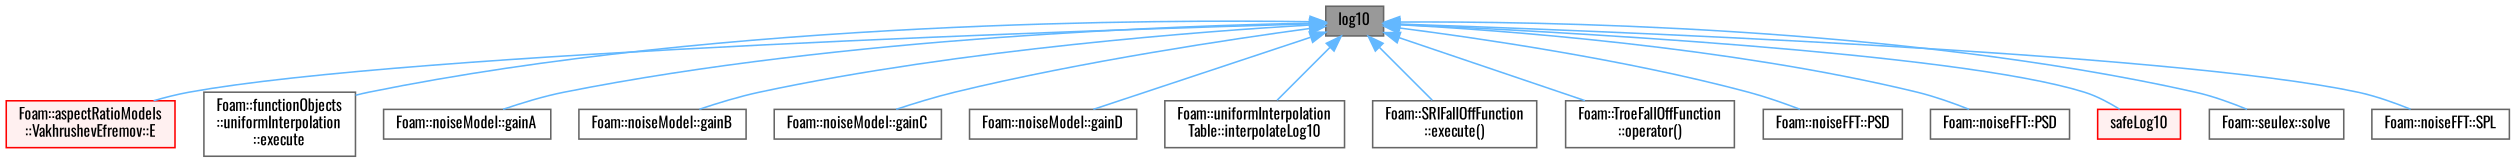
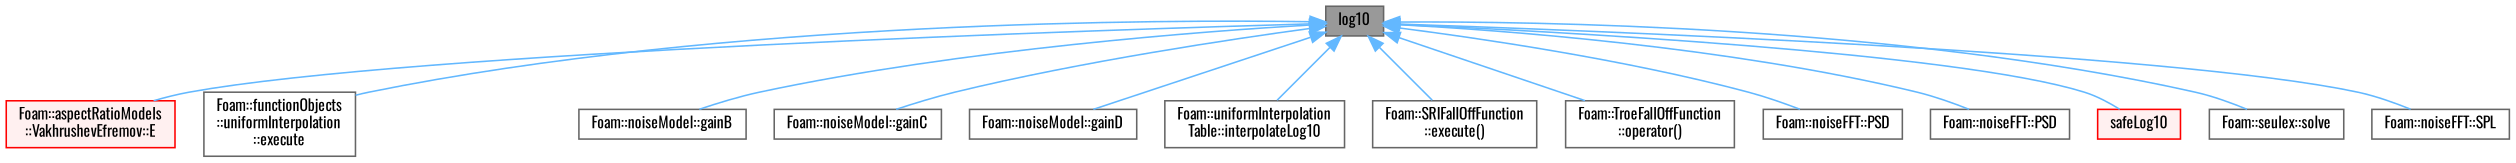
node "Foam::noiseModel::gainA": removed
